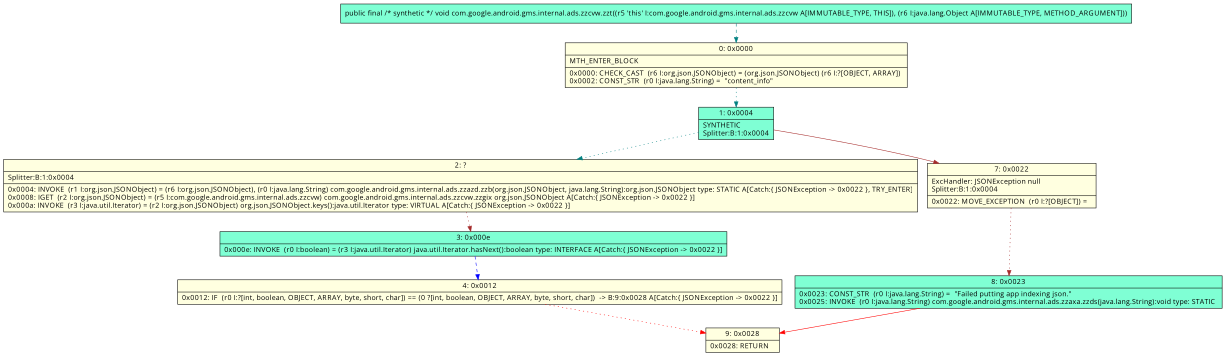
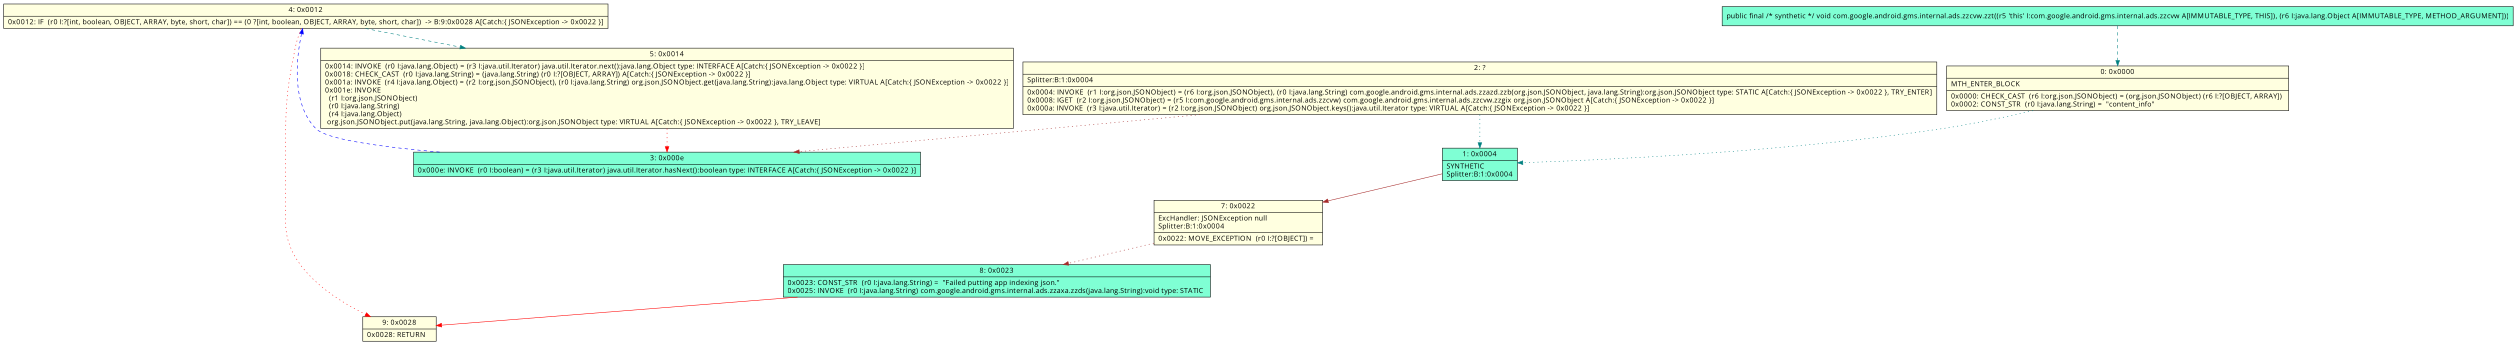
node "5: 0x0014": added
edge "1: 0x0004" -> "2: ?": reversed
